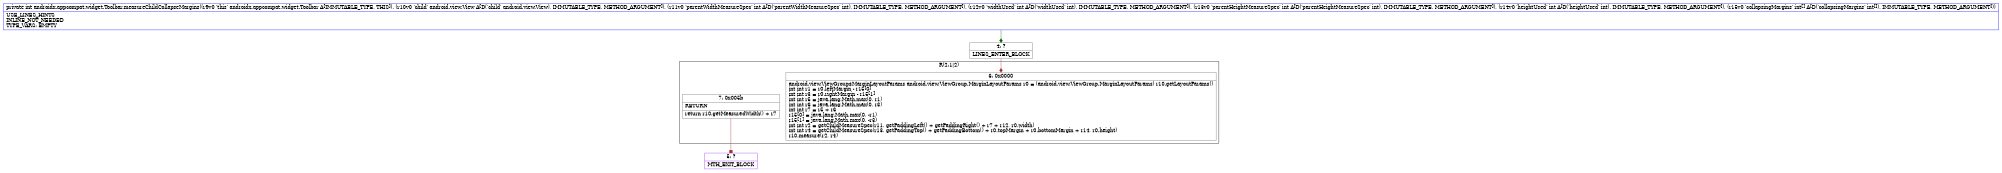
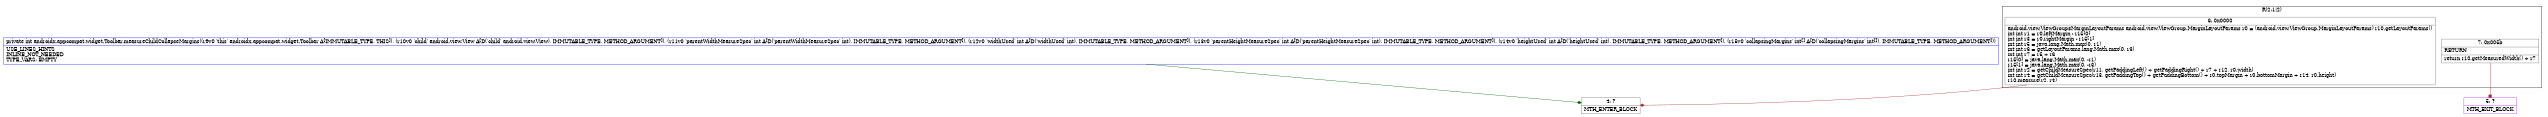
node "4: ?": text "LINES_ENTER_BLOCK" -> "MTH_ENTER_BLOCK"
edge "4: ?" -> "6: 0x0000": reversed
node "6: 0x0000": text "int int r6 = java.lang.Math.max(0, r3)" -> "int int r6 = getLayoutParams.lang.Math.max(0, r3)"
